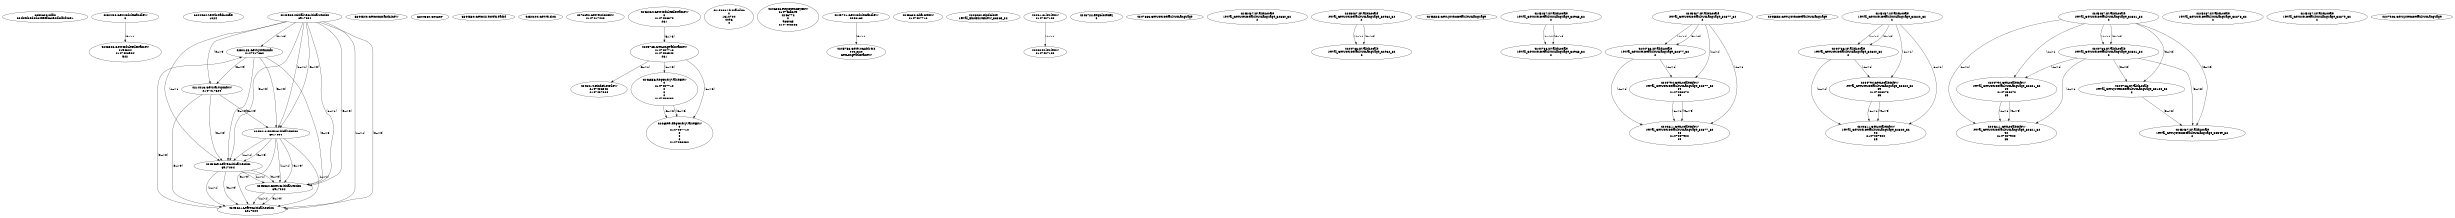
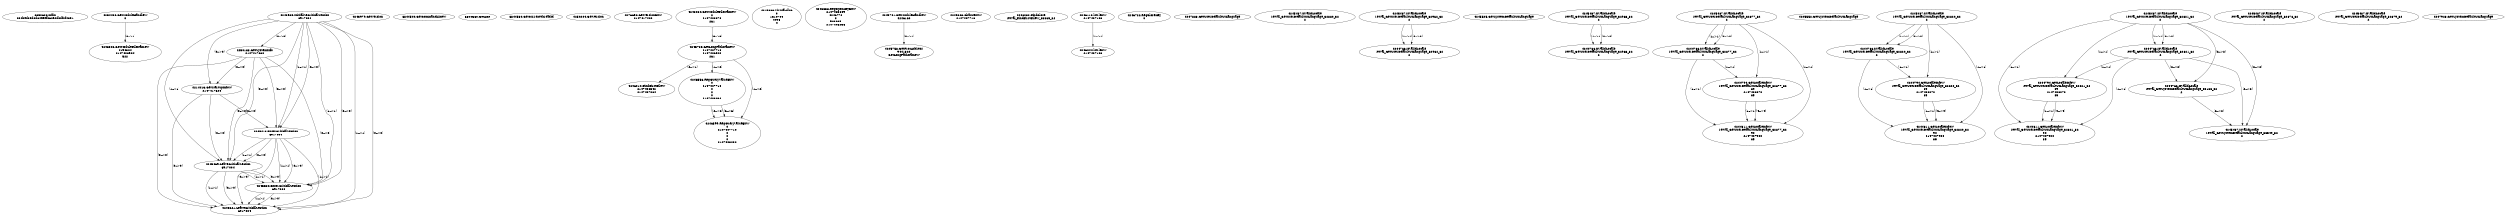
node "6844434.SetThreadLocale 1024": removed
node "4243979.GetVersion": added
edge "4245621.LeaveCriticalSection 6917004" -> "4250188.GetSystemInfo 2147417660": reversed
